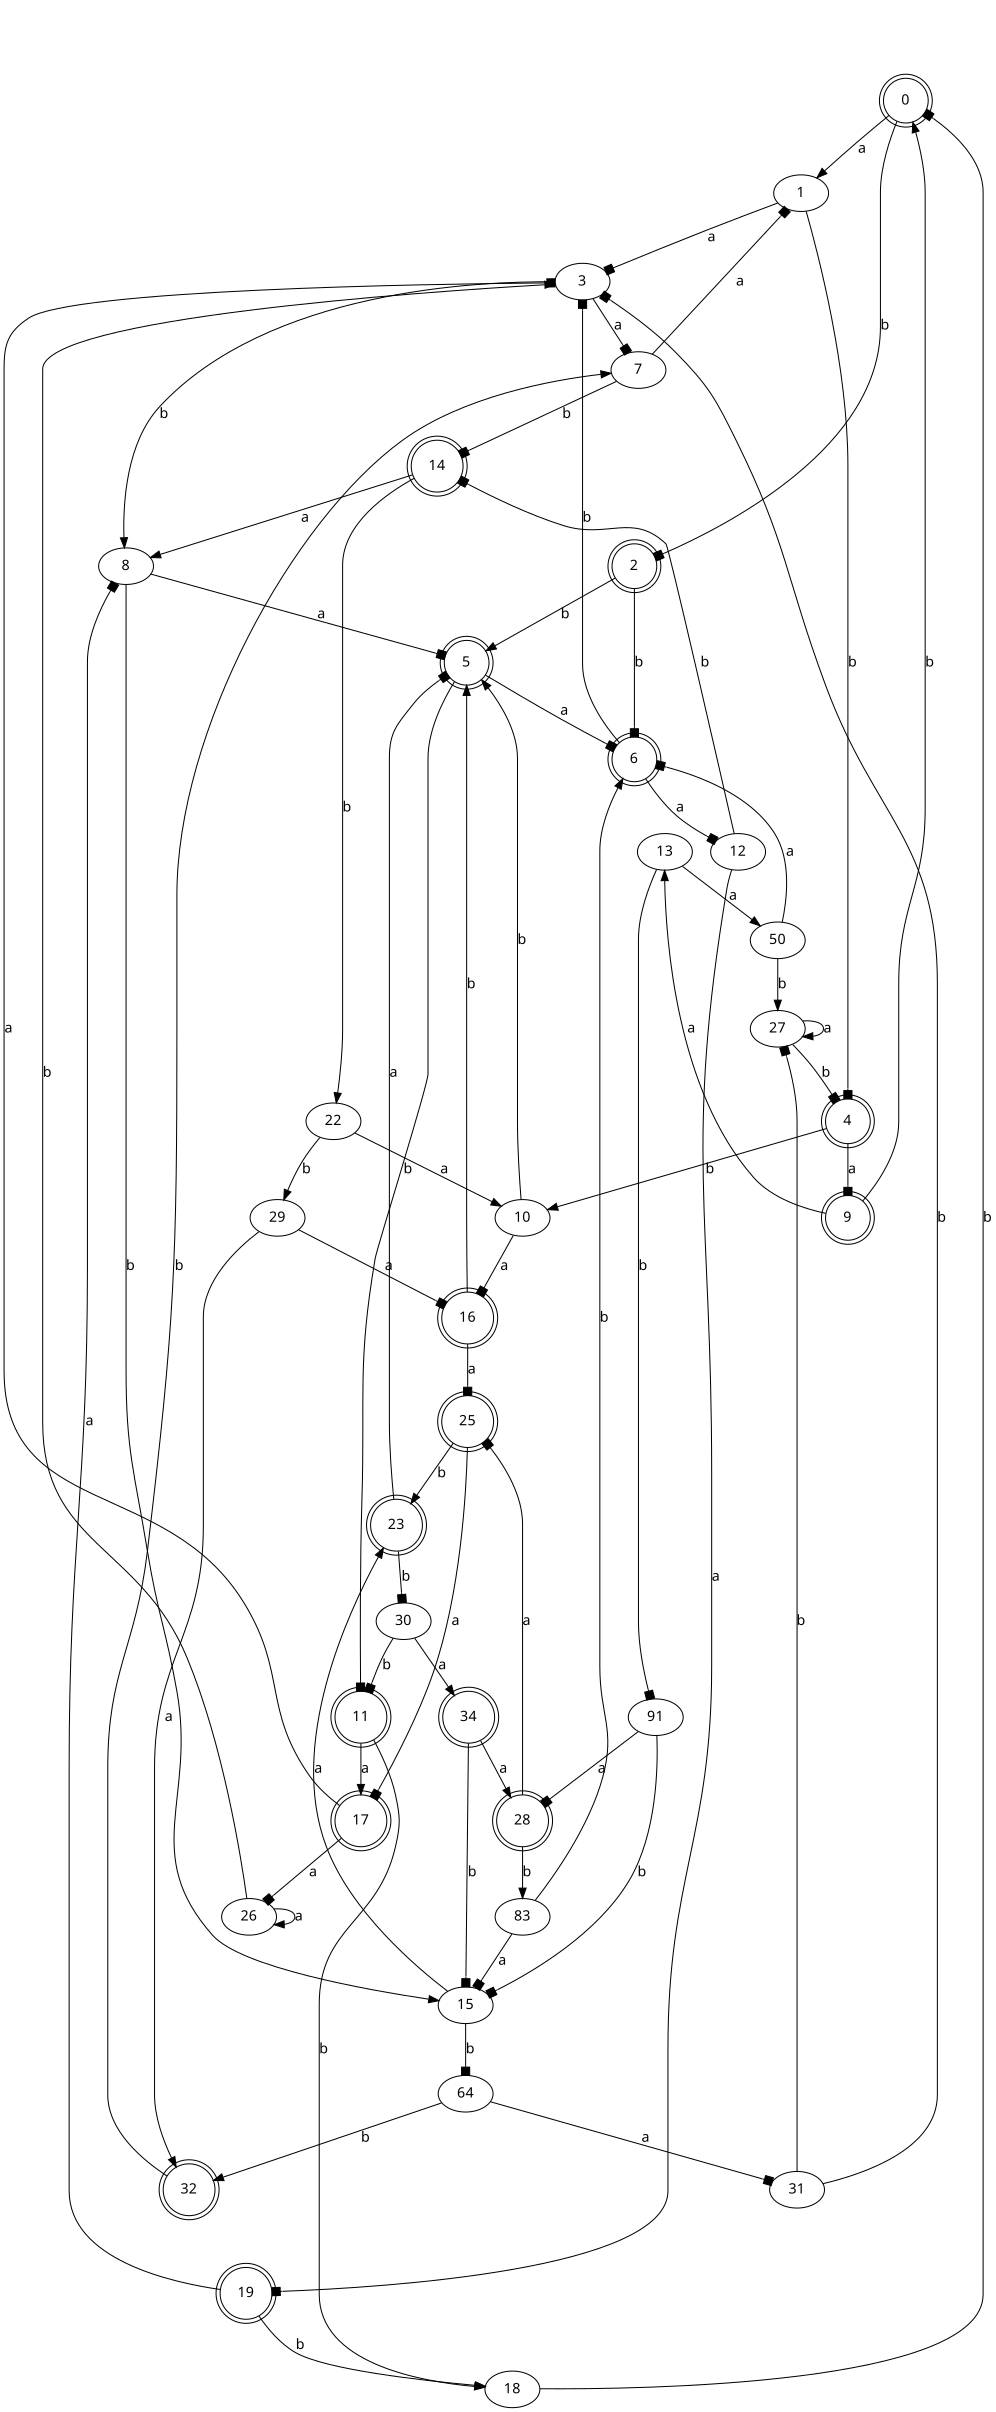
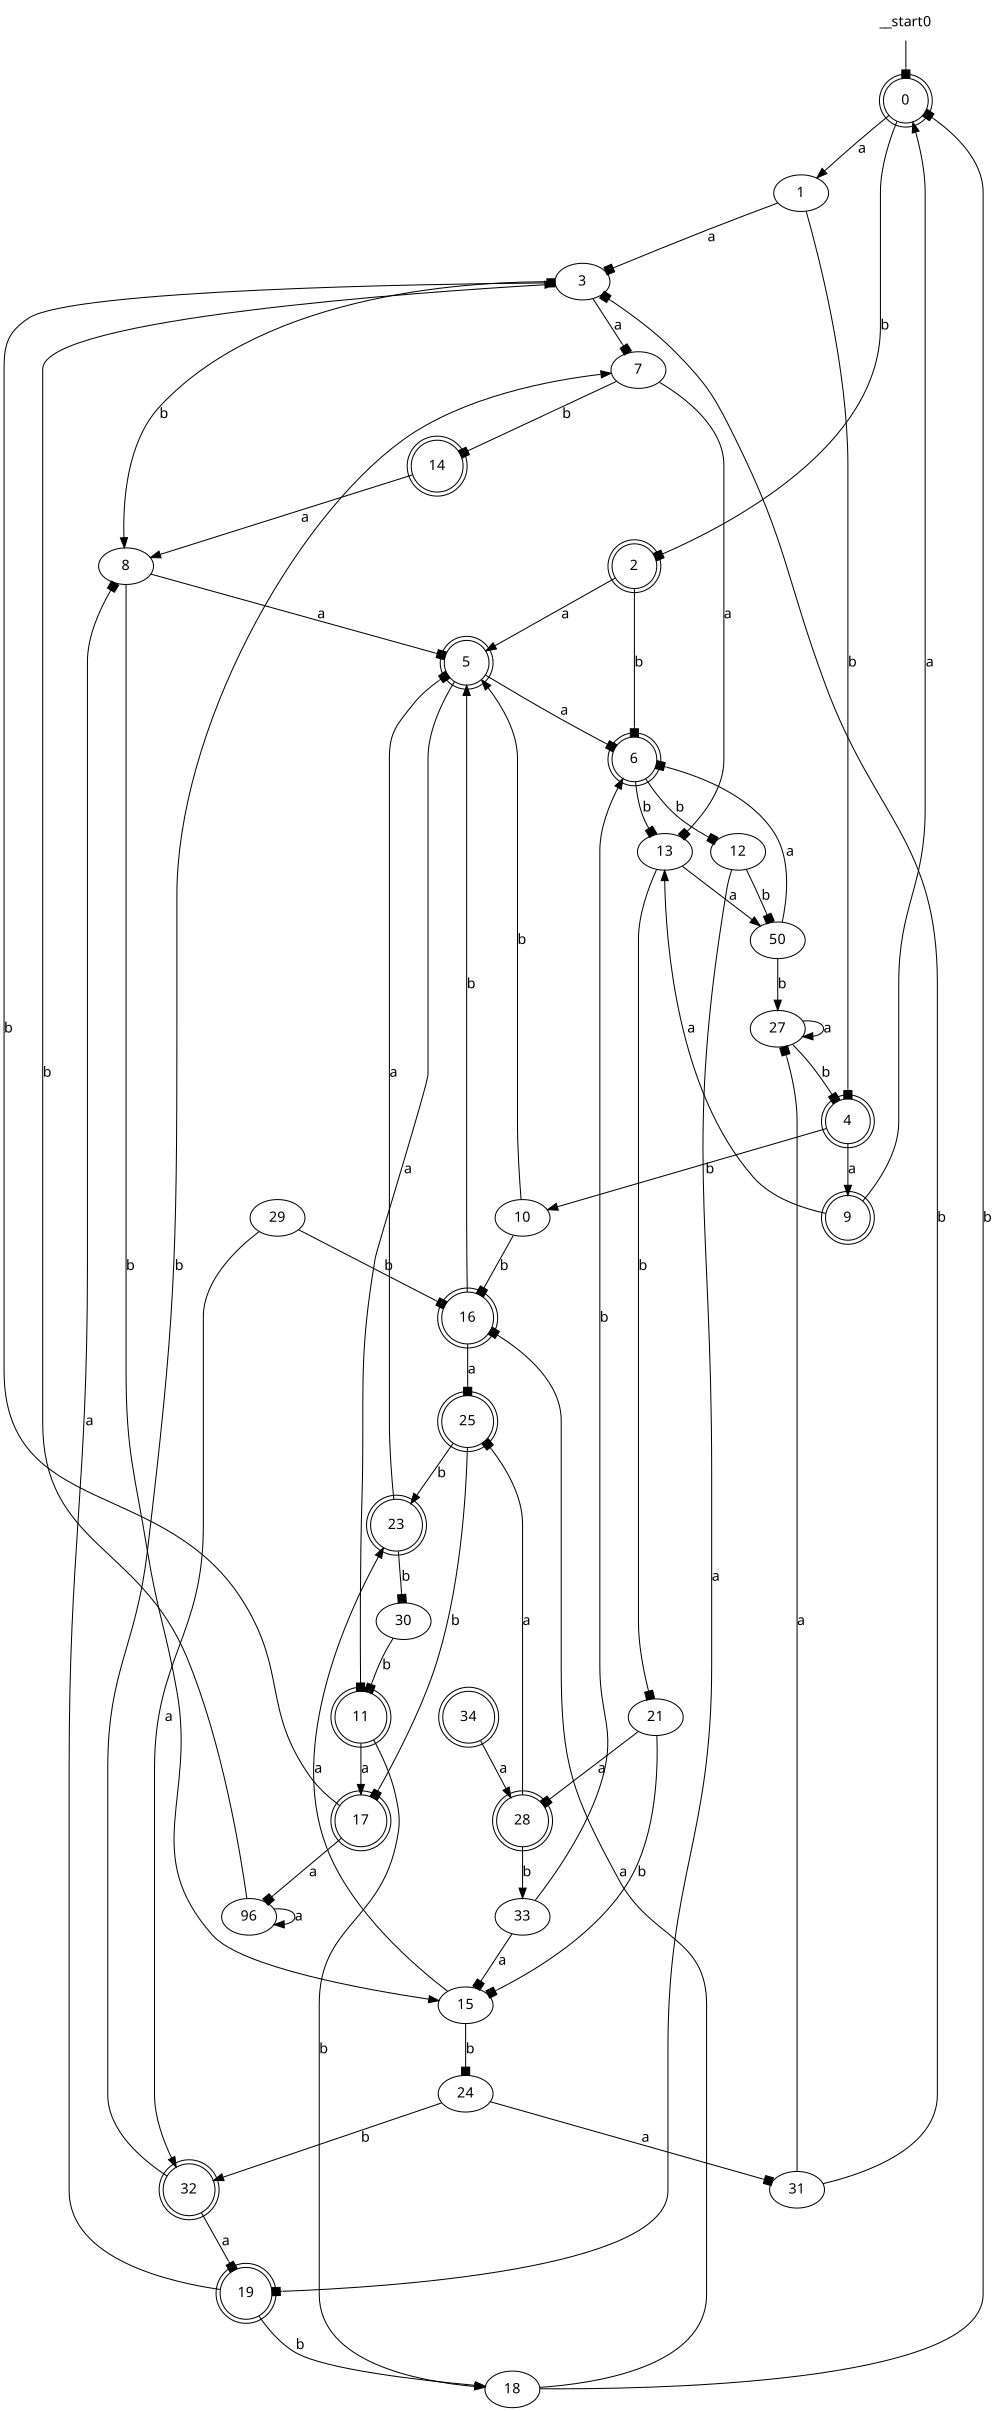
node "__start0": added
edge "7" -> "1": now "7" -> "13"
edge "6" -> "3": now "6" -> "13"
edge "12" -> "14": now "12" -> "50"
edge "2" -> "5": label "b" -> "a"
edge "9" -> "0": label "b" -> "a"
edge "6" -> "12": label "a" -> "b"
edge "17" -> "3": label "a" -> "b"
node "22": removed
edge "4" -> "9": arrowhead box -> normal
edge "5" -> "11": label "b" -> "a"
edge "29" -> "16": label "a" -> "b"
edge "10" -> "16": label "a" -> "b"
edge "25" -> "17": label "a" -> "b"
edge "31" -> "27": label "b" -> "a"
edge "30" -> "34": removed, label "a"
node "91": label "91" -> "21"
edge "34" -> "15": removed, label "b"
edge "18" -> "16": added, label "a"
node "26": label "26" -> "96"
node "83": label "83" -> "33"
node "64": label "64" -> "24"
edge "32" -> "19": added, label "a"
